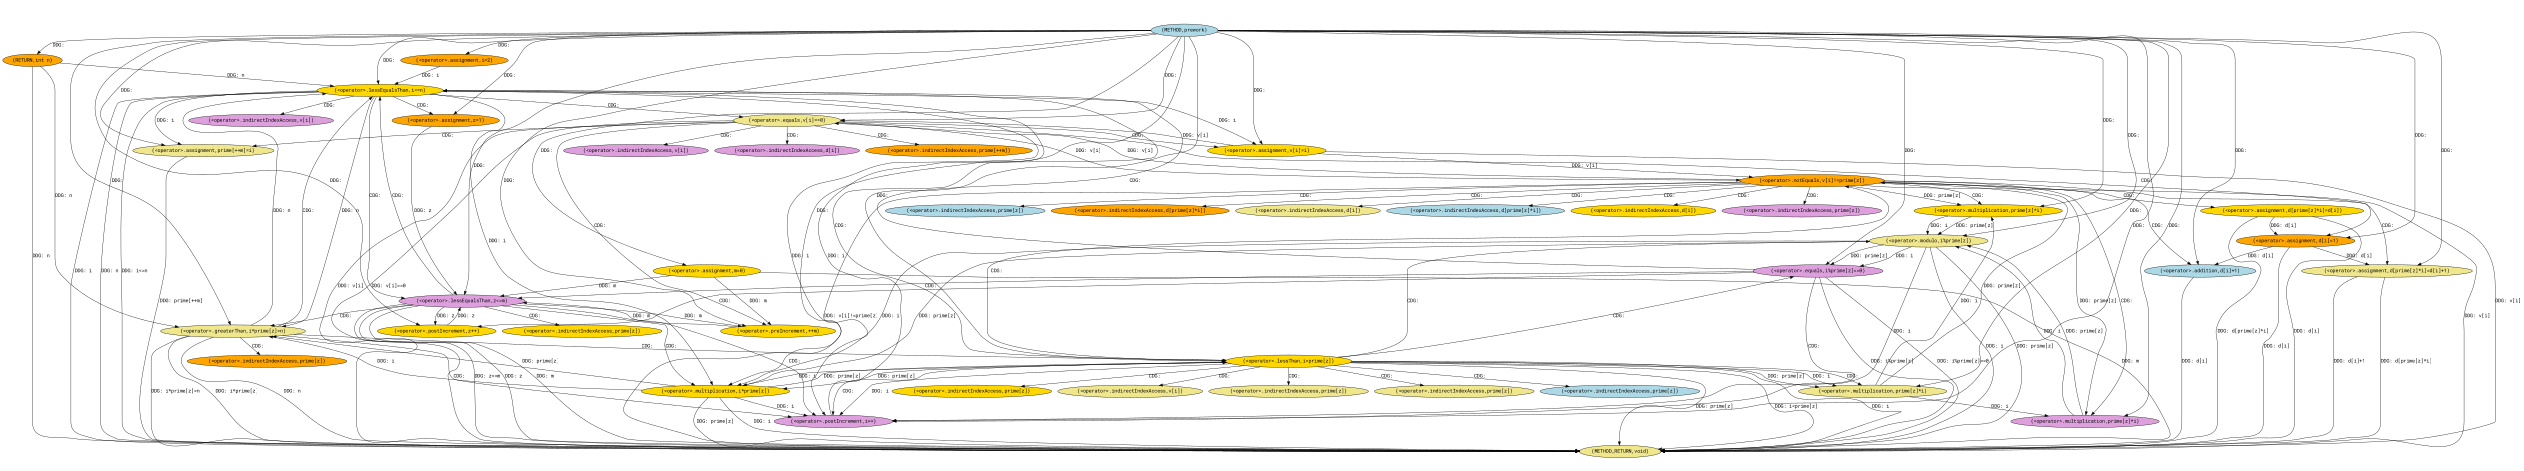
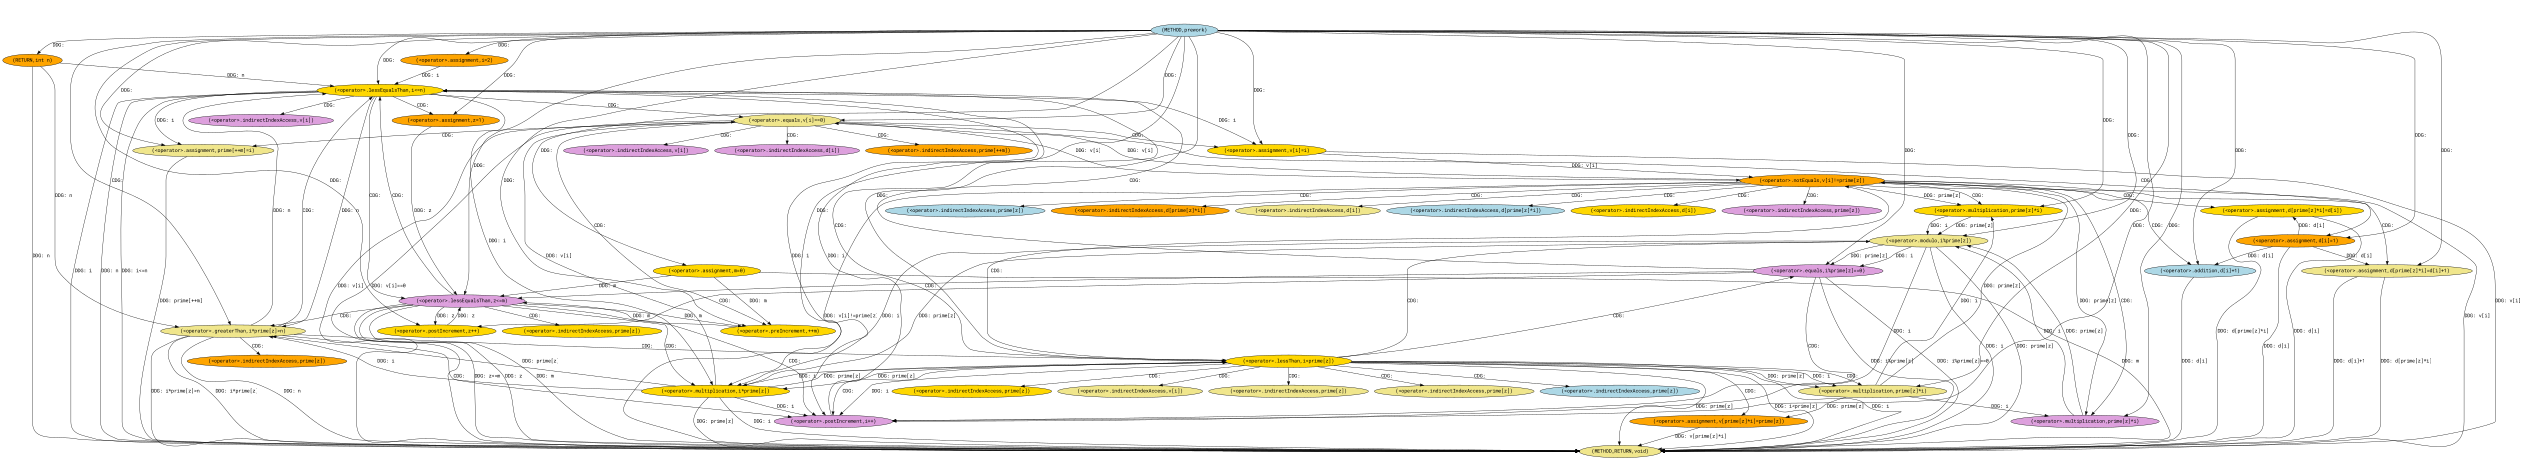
edge "(<operator>.assignment,v[i]=i)" -> "(<operator>.equals,v[i]==0)": now "(<operator>.multiplication,i*prime[z])" -> "(<operator>.equals,v[i]==0)"
edge "(METHOD,prework)" -> "(<operator>.greaterThan,i*prime[z]>n)": label "DDG: " -> "CDG: "
edge "(<operator>.assignment,d[prime[z]*i]=d[i])" -> "(<operator>.assignment,d[i]=1)": reversed
node "(<operator>.assignment,v[prime[z]*i]=prime[z])": added
